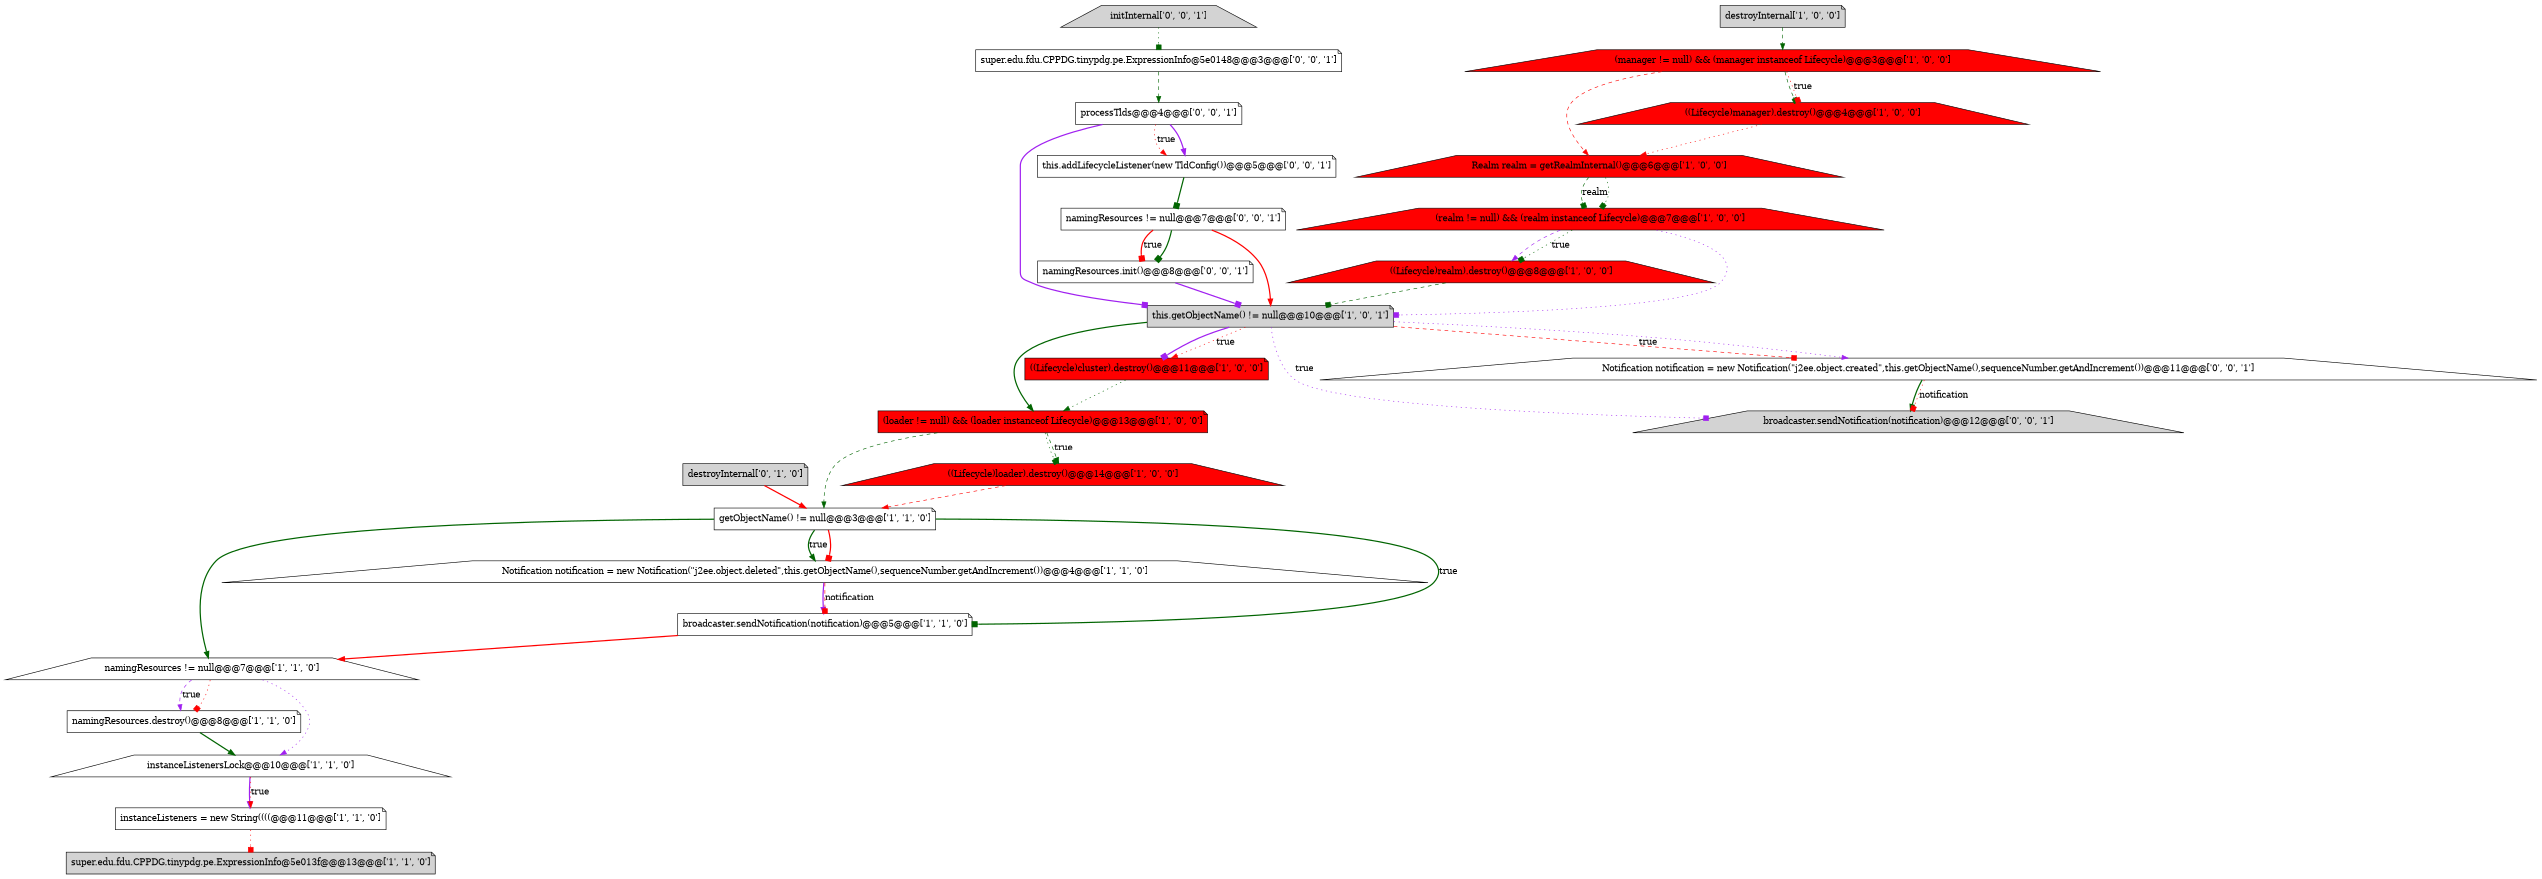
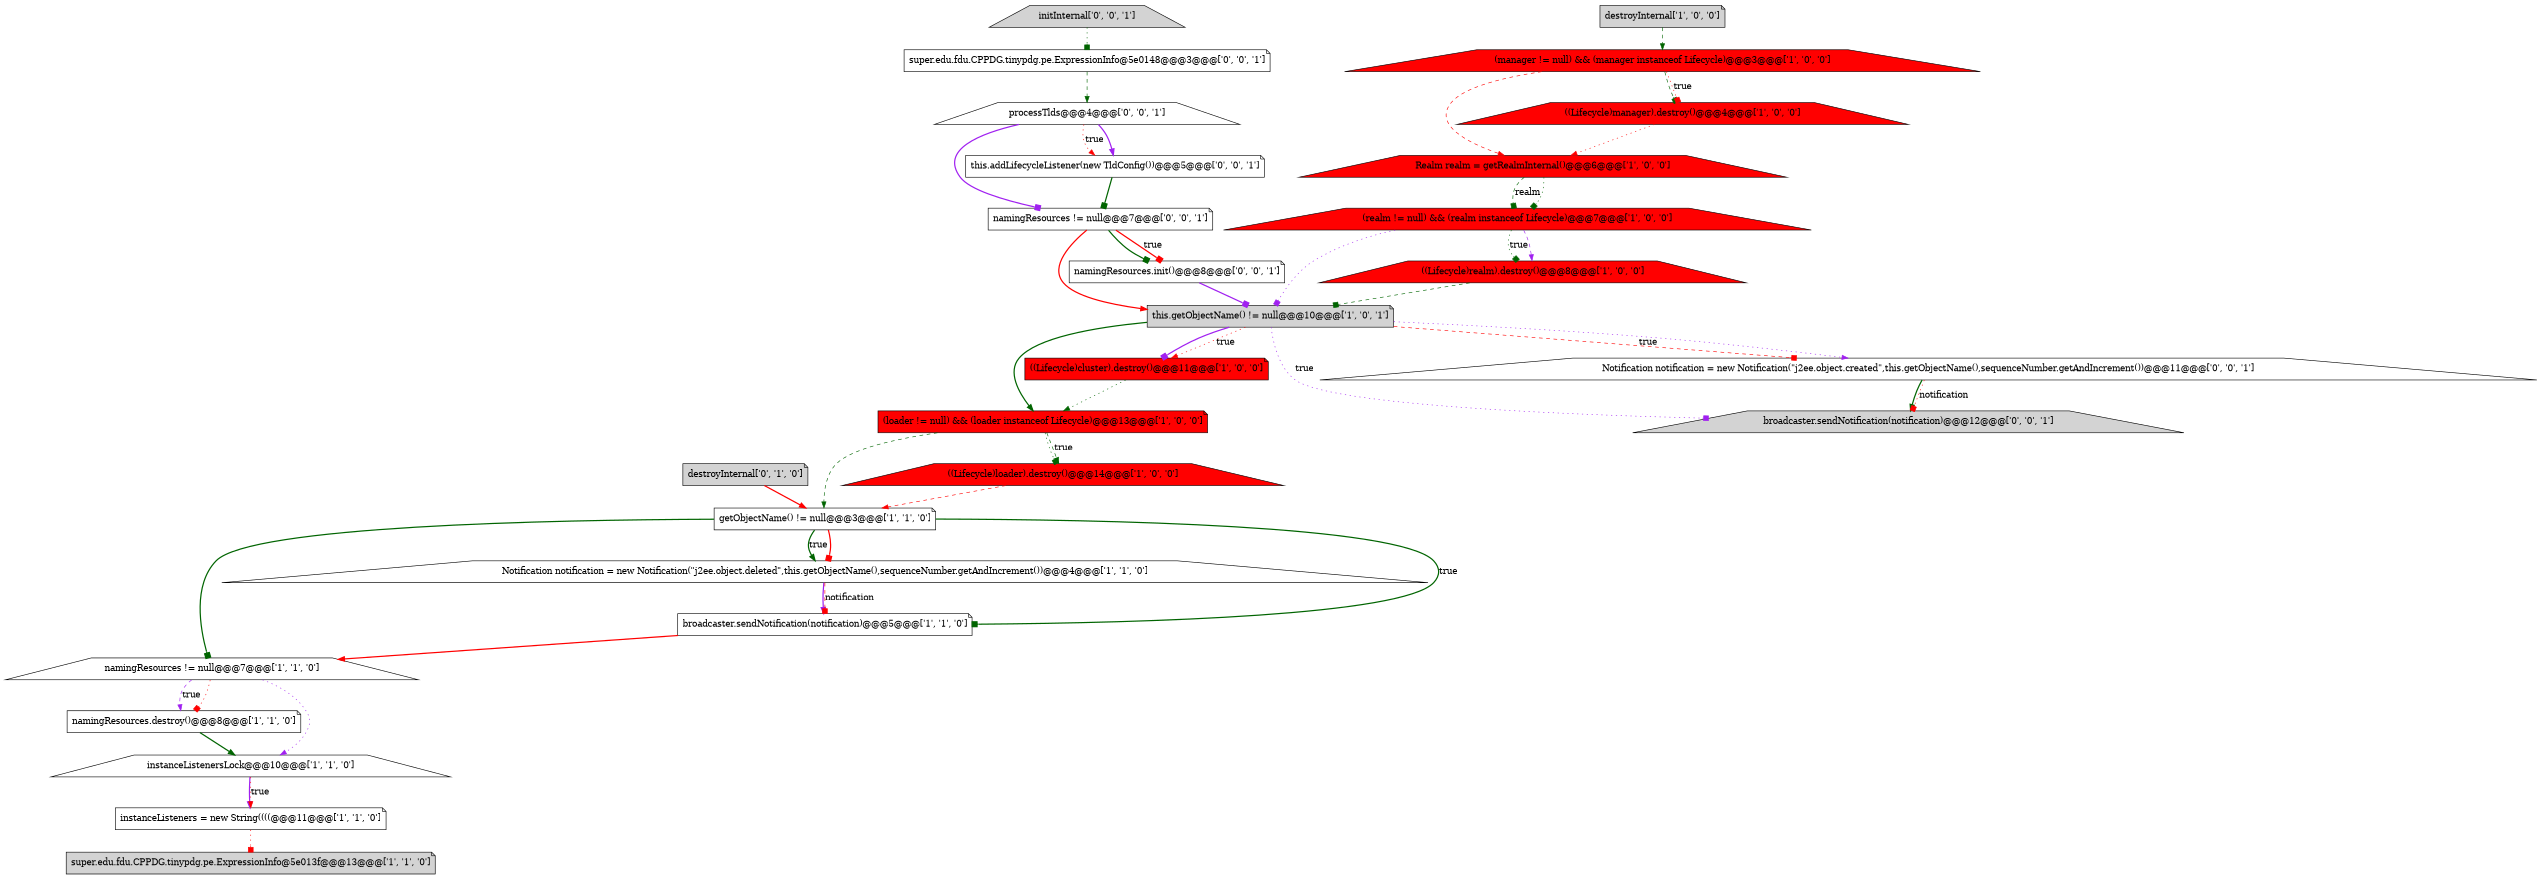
node "processTlds@@@4@@@['0', '0', '1']": shape note -> trapezium
edge "processTlds@@@4@@@['0', '0', '1']" -> "this.getObjectName() != null@@@10@@@['1', '0', '1']": now "processTlds@@@4@@@['0', '0', '1']" -> "namingResources != null@@@7@@@['0', '0', '1']"
edge "getObjectName() != null@@@3@@@['1', '1', '0']" -> "namingResources != null@@@7@@@['1', '1', '0']": arrowhead normal -> box
